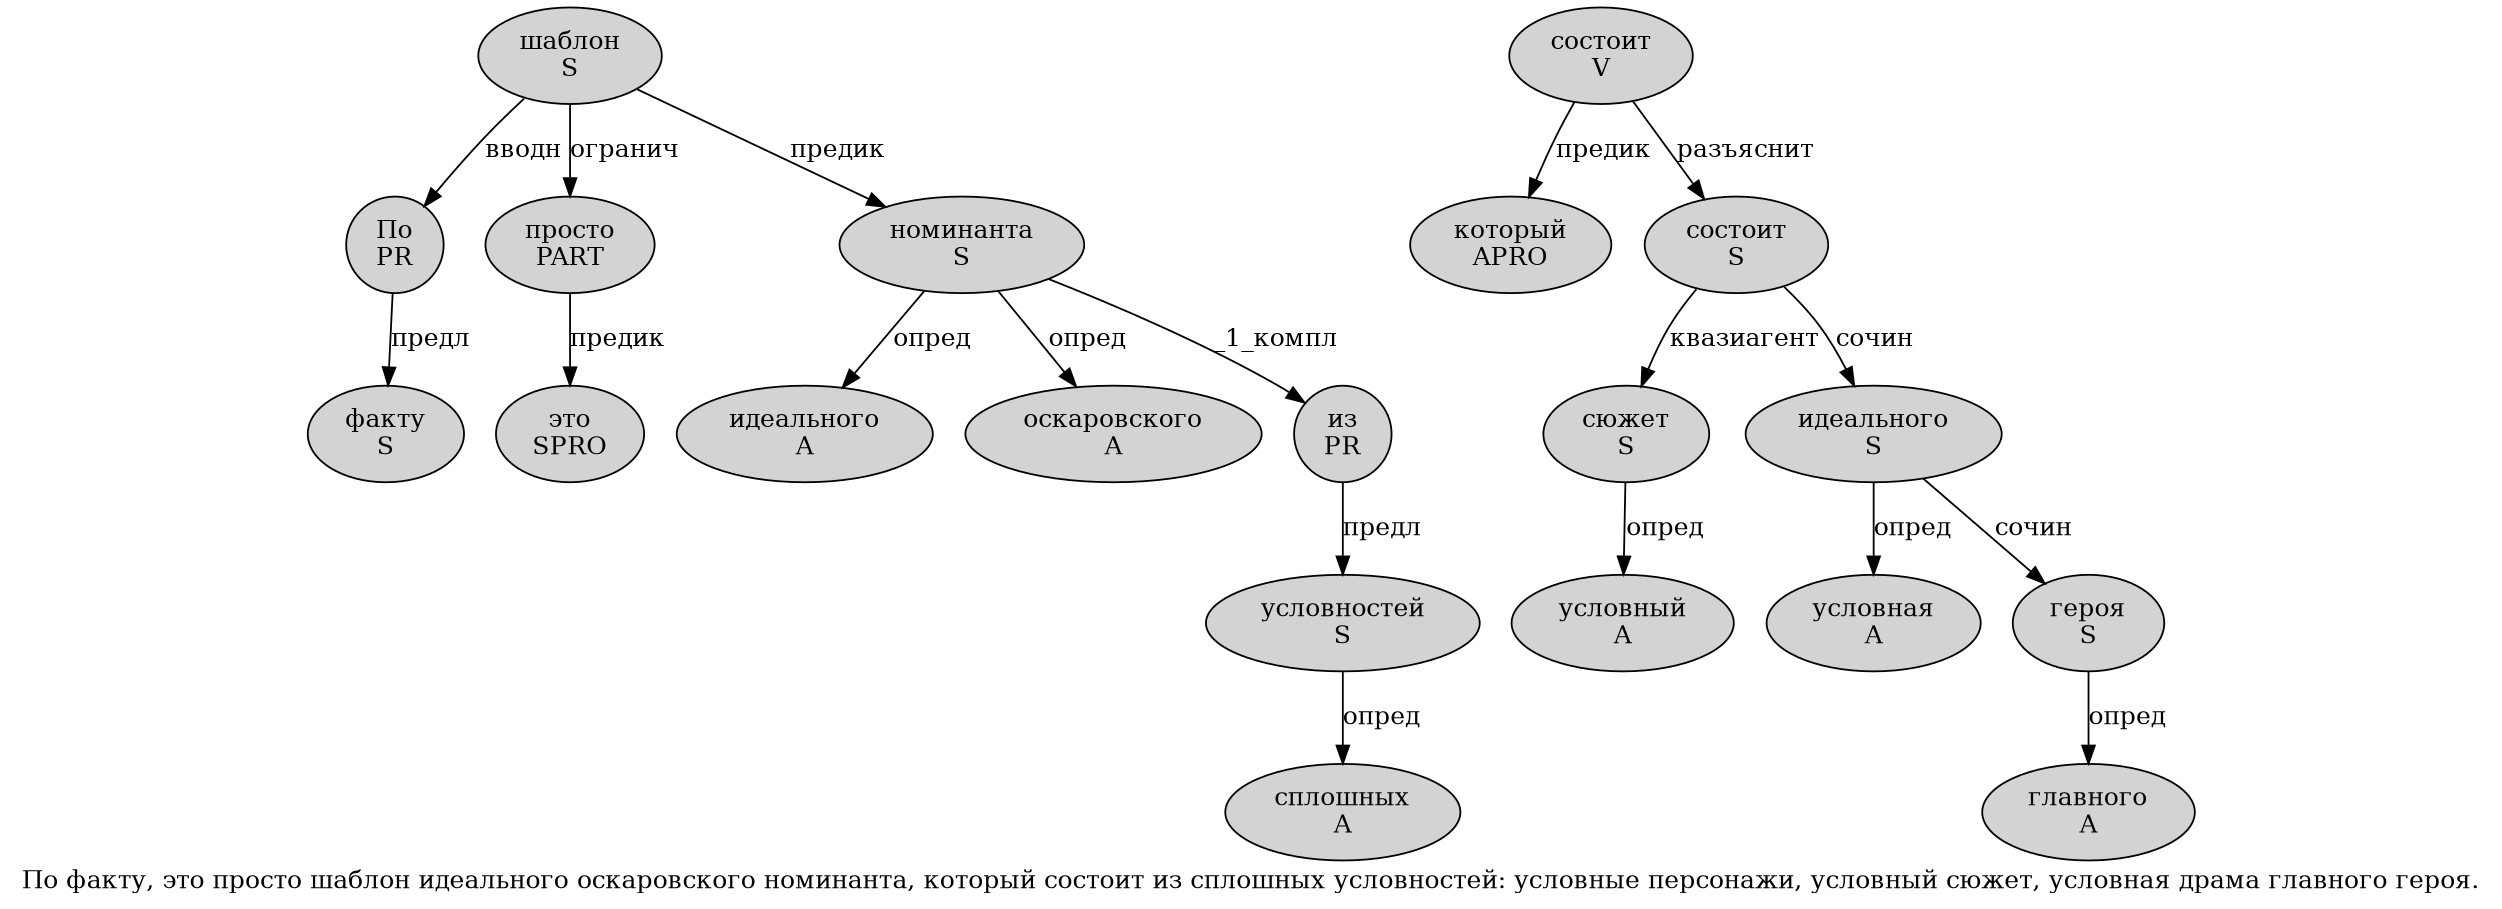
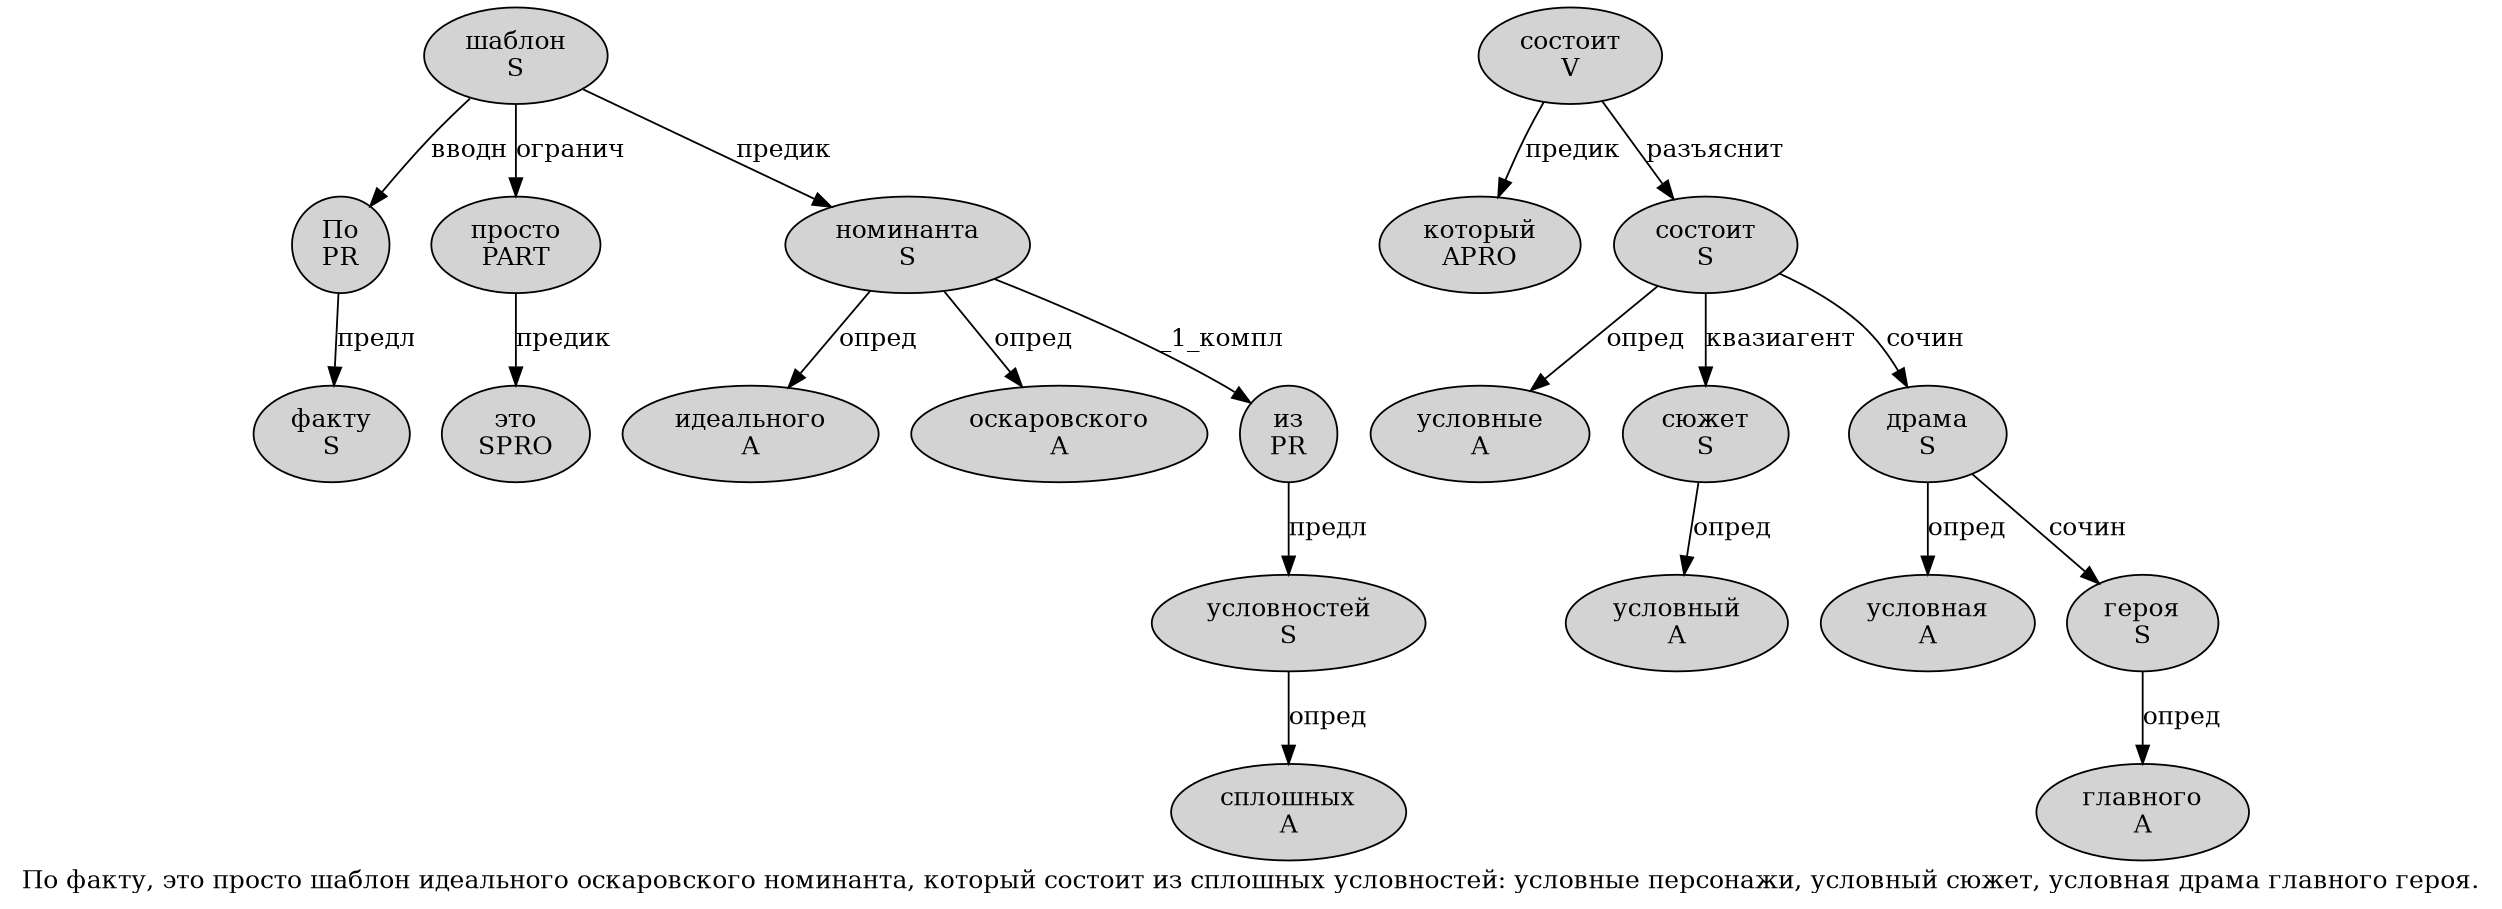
node "условные A": added
node "идеального S": label "идеального S" -> "драма S"
